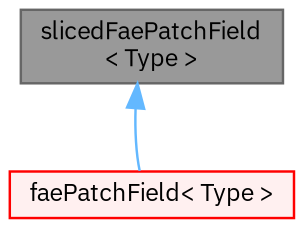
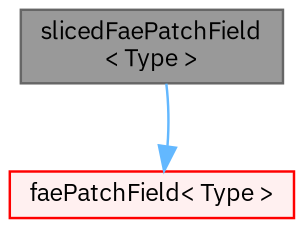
edge "faePatchField< Type >" -> "slicedFaePatchField < Type >": reversed
